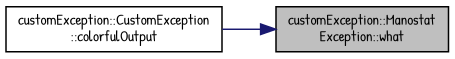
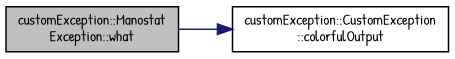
edge "customException::CustomException ::colorfulOutput" -> "customException::Manostat Exception::what": reversed
